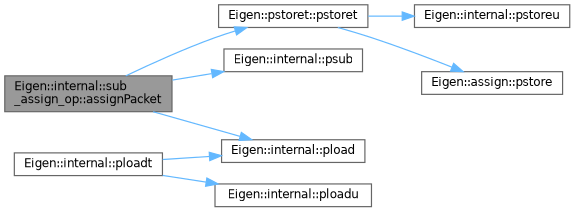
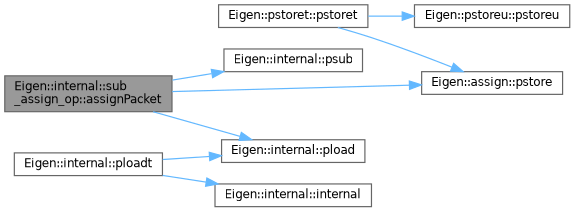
node "Eigen::internal::pstoreu": label "Eigen::internal::pstoreu" -> "Eigen::pstoreu::pstoreu"
edge "Eigen::internal::sub _assign_op::assignPacket" -> "Eigen::pstoret::pstoret": now "Eigen::internal::sub _assign_op::assignPacket" -> "Eigen::assign::pstore"
node "Eigen::internal::ploadu": label "Eigen::internal::ploadu" -> "Eigen::internal::internal"
